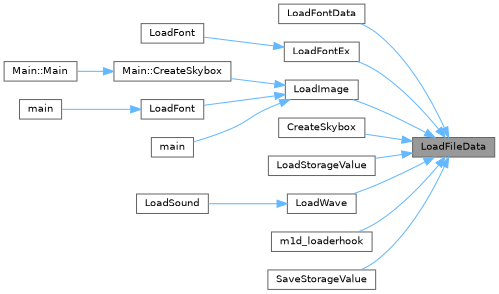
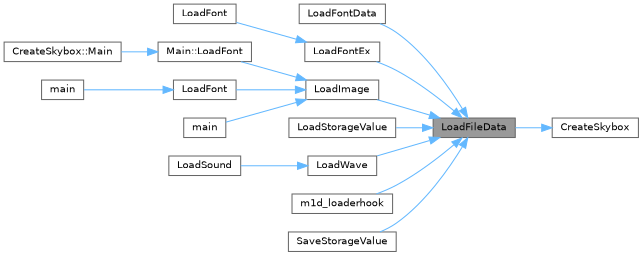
node "Main::Main": label "Main::Main" -> "CreateSkybox::Main"
node "Main::CreateSkybox": label "Main::CreateSkybox" -> "Main::LoadFont"
edge "CreateSkybox" -> "LoadFileData": reversed
